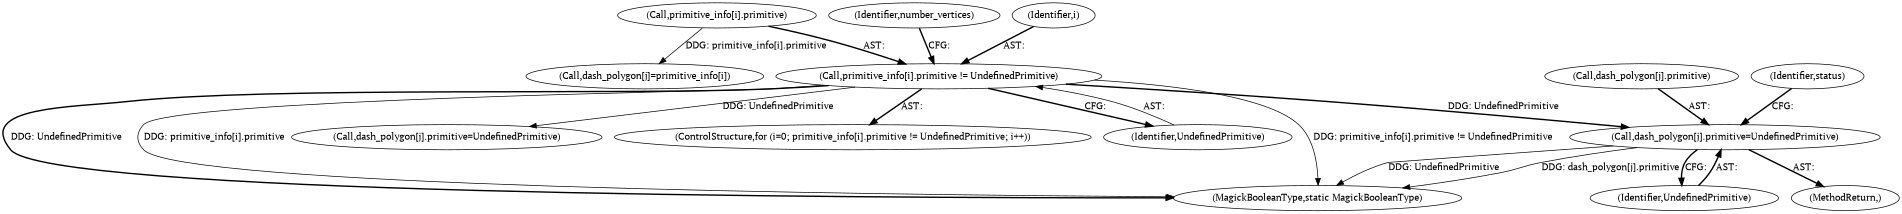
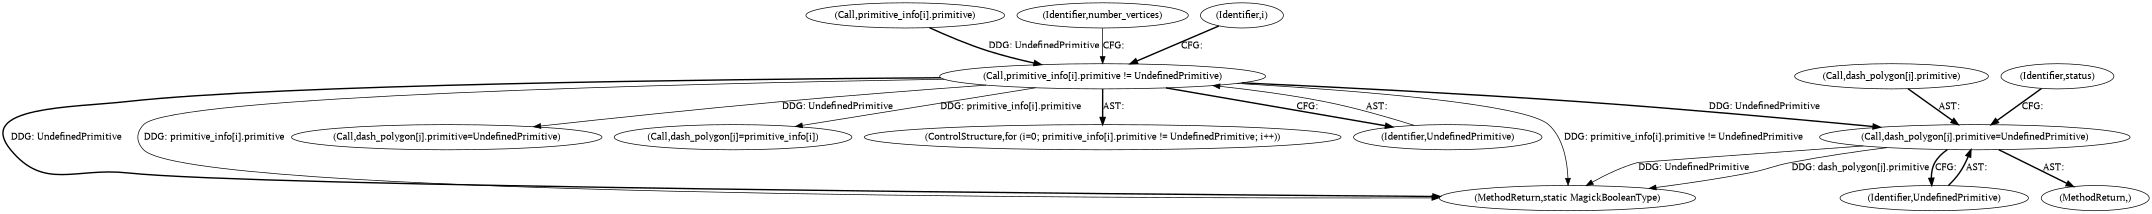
edge "(Identifier,number_vertices)" -> "(Call,primitive_info[i].primitive != UndefinedPrimitive)": style bold -> solid
edge "(Call,primitive_info[i].primitive)" -> "(Call,dash_polygon[j]=primitive_info[i])": now "(Call,primitive_info[i].primitive != UndefinedPrimitive)" -> "(Call,dash_polygon[j]=primitive_info[i])"
edge "(Call,primitive_info[i].primitive)" -> "(Call,primitive_info[i].primitive != UndefinedPrimitive)": label "AST: " -> "DDG: UndefinedPrimitive"
edge "(Identifier,i)" -> "(Call,primitive_info[i].primitive != UndefinedPrimitive)": label "AST: " -> "CFG: "
node "(MagickBooleanType,static MagickBooleanType)": label "(MagickBooleanType,static MagickBooleanType)" -> "(MethodReturn,static MagickBooleanType)"
